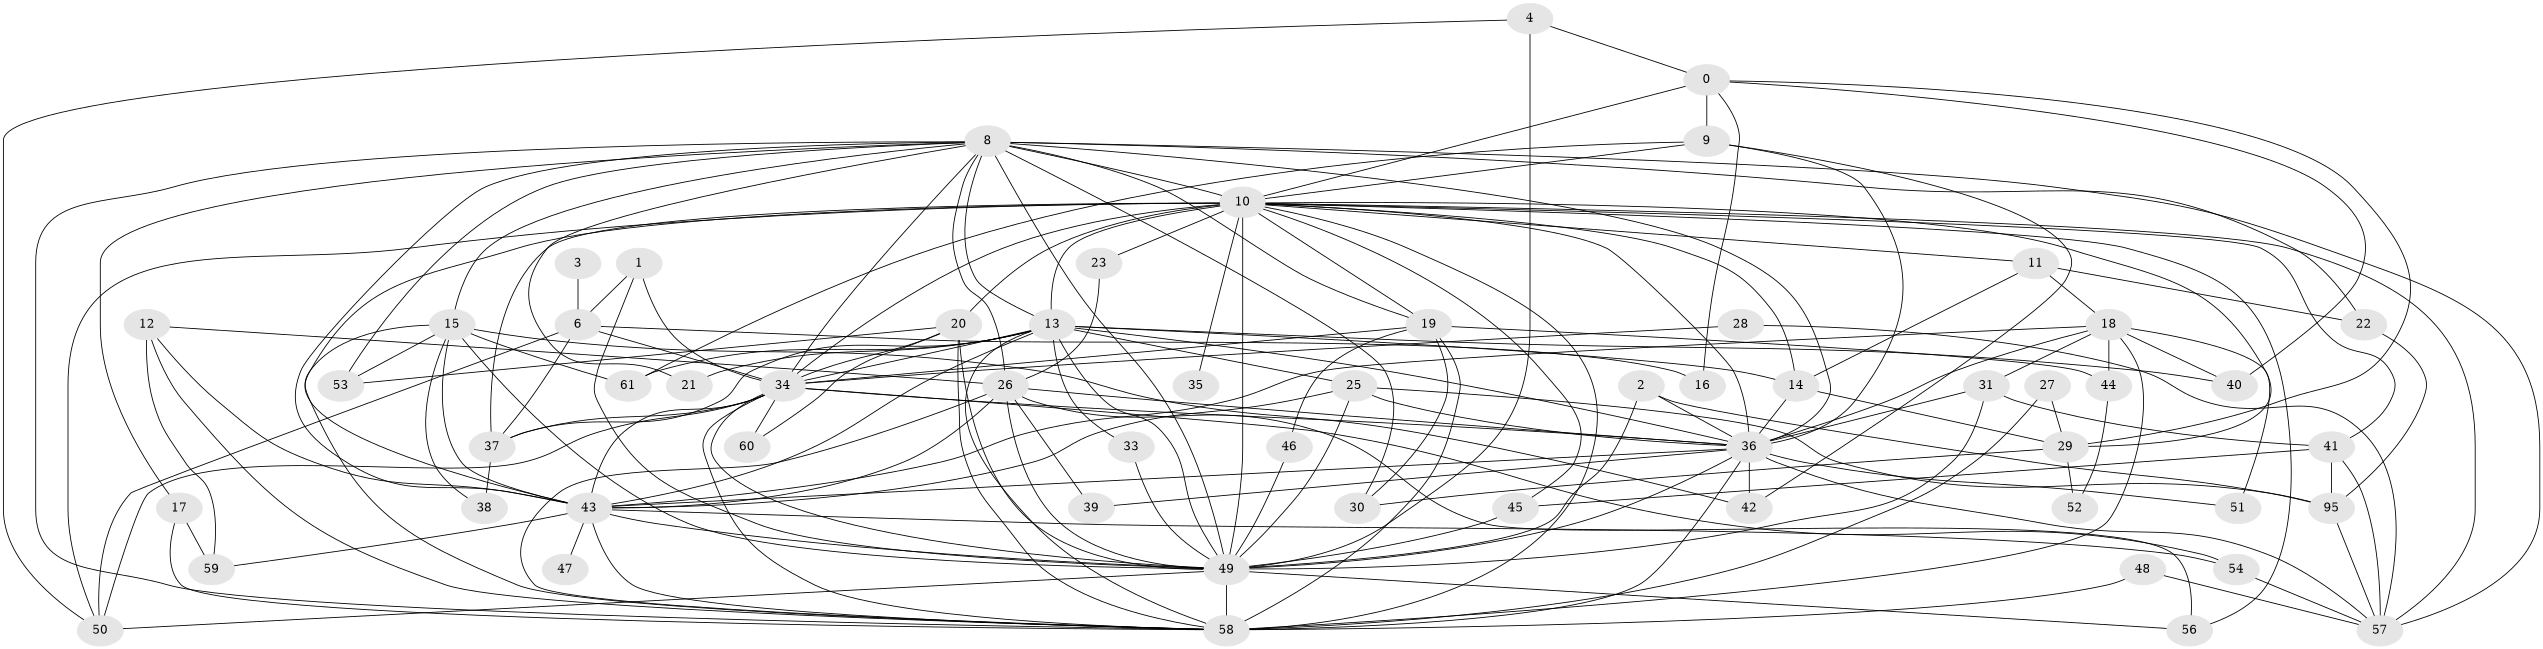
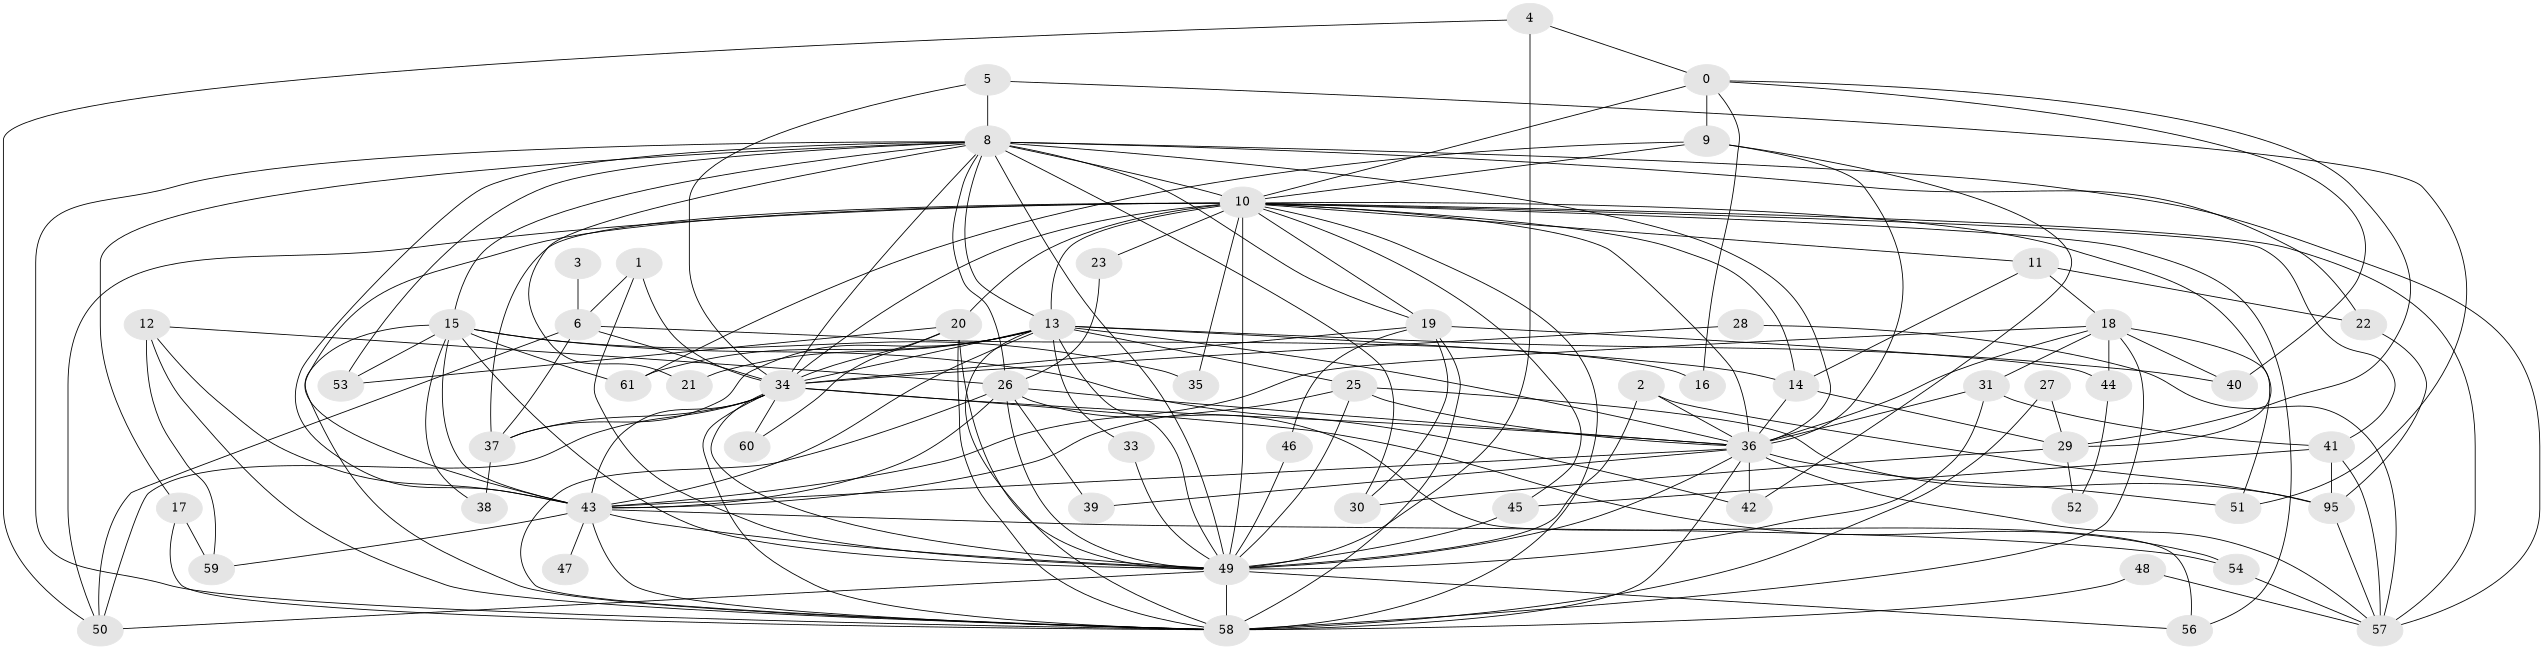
node "5": added
edge "15" -- "35": added
